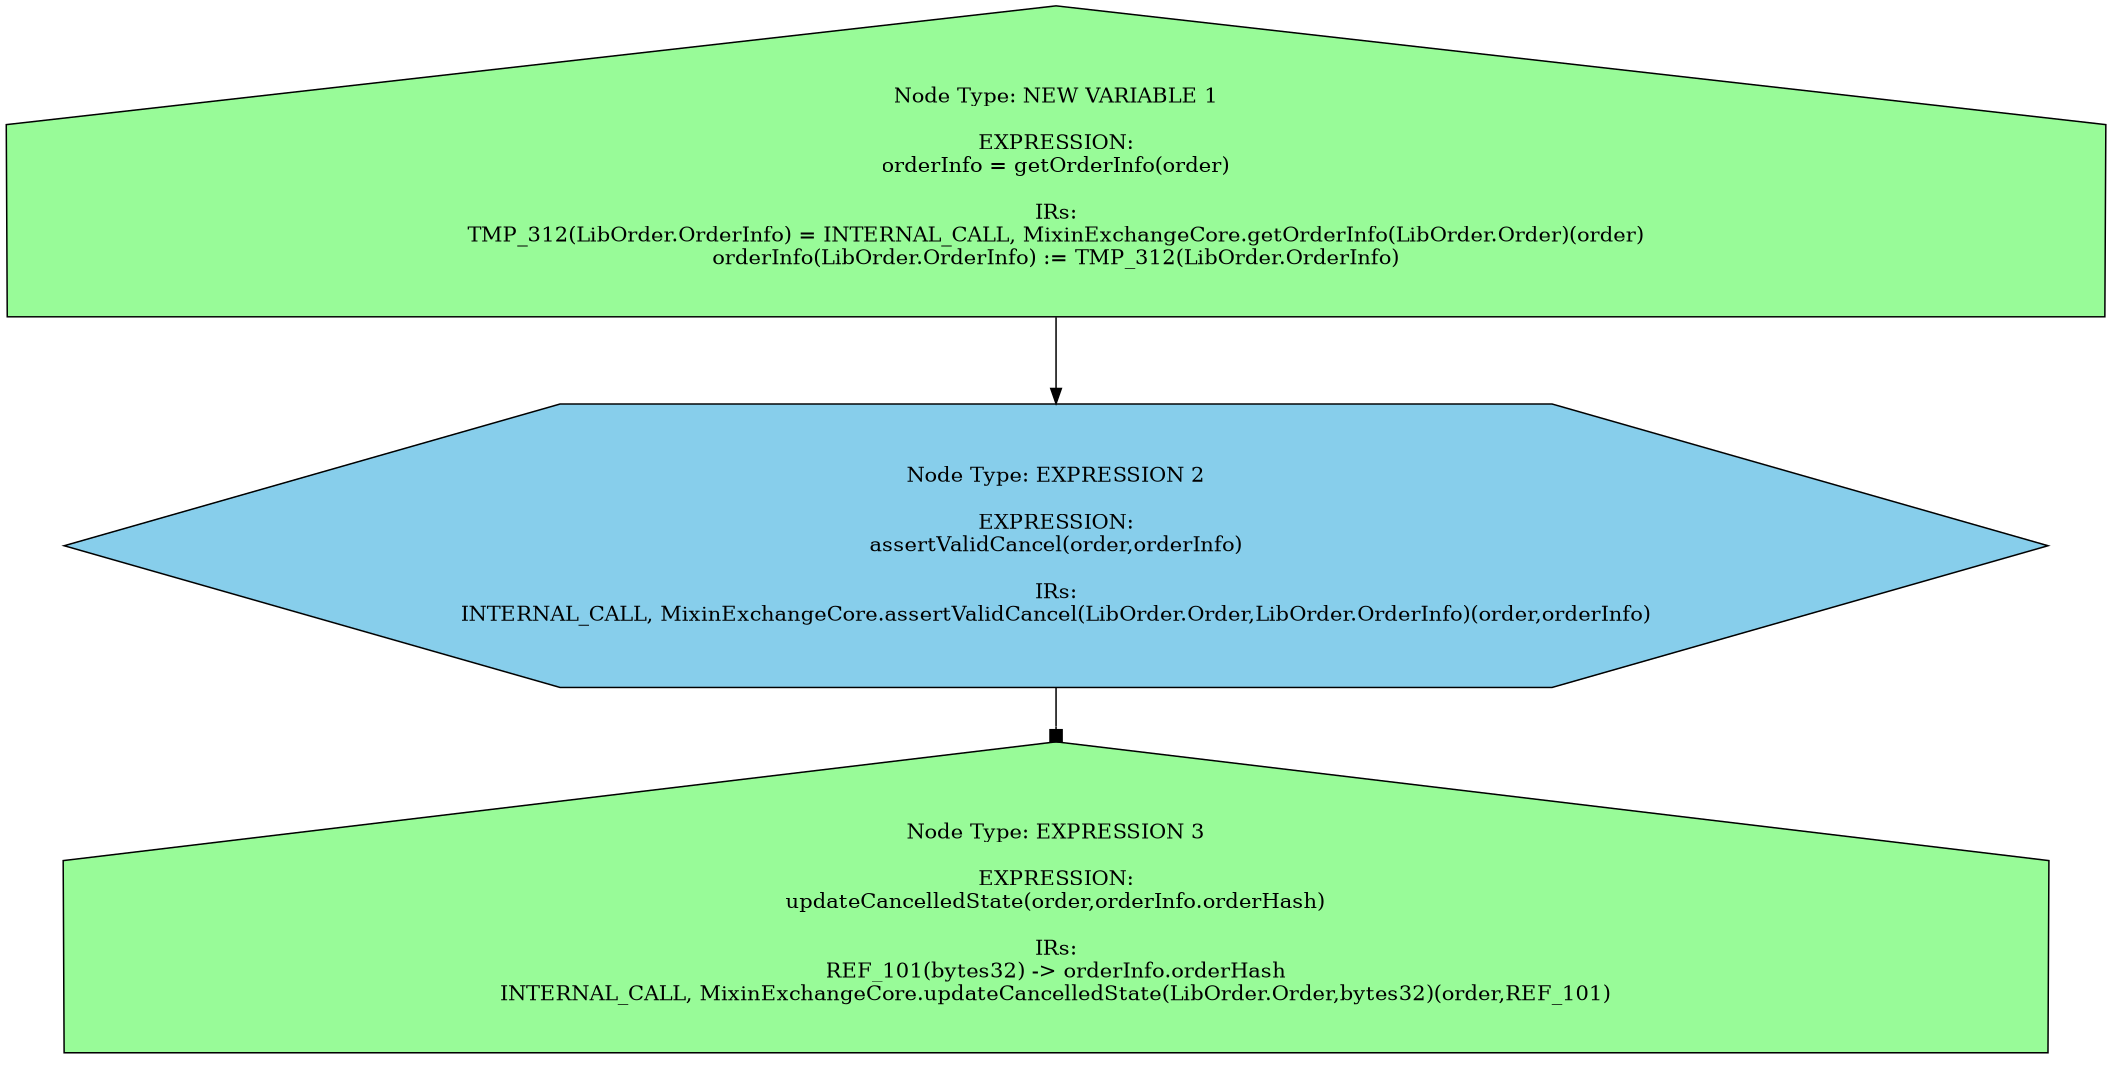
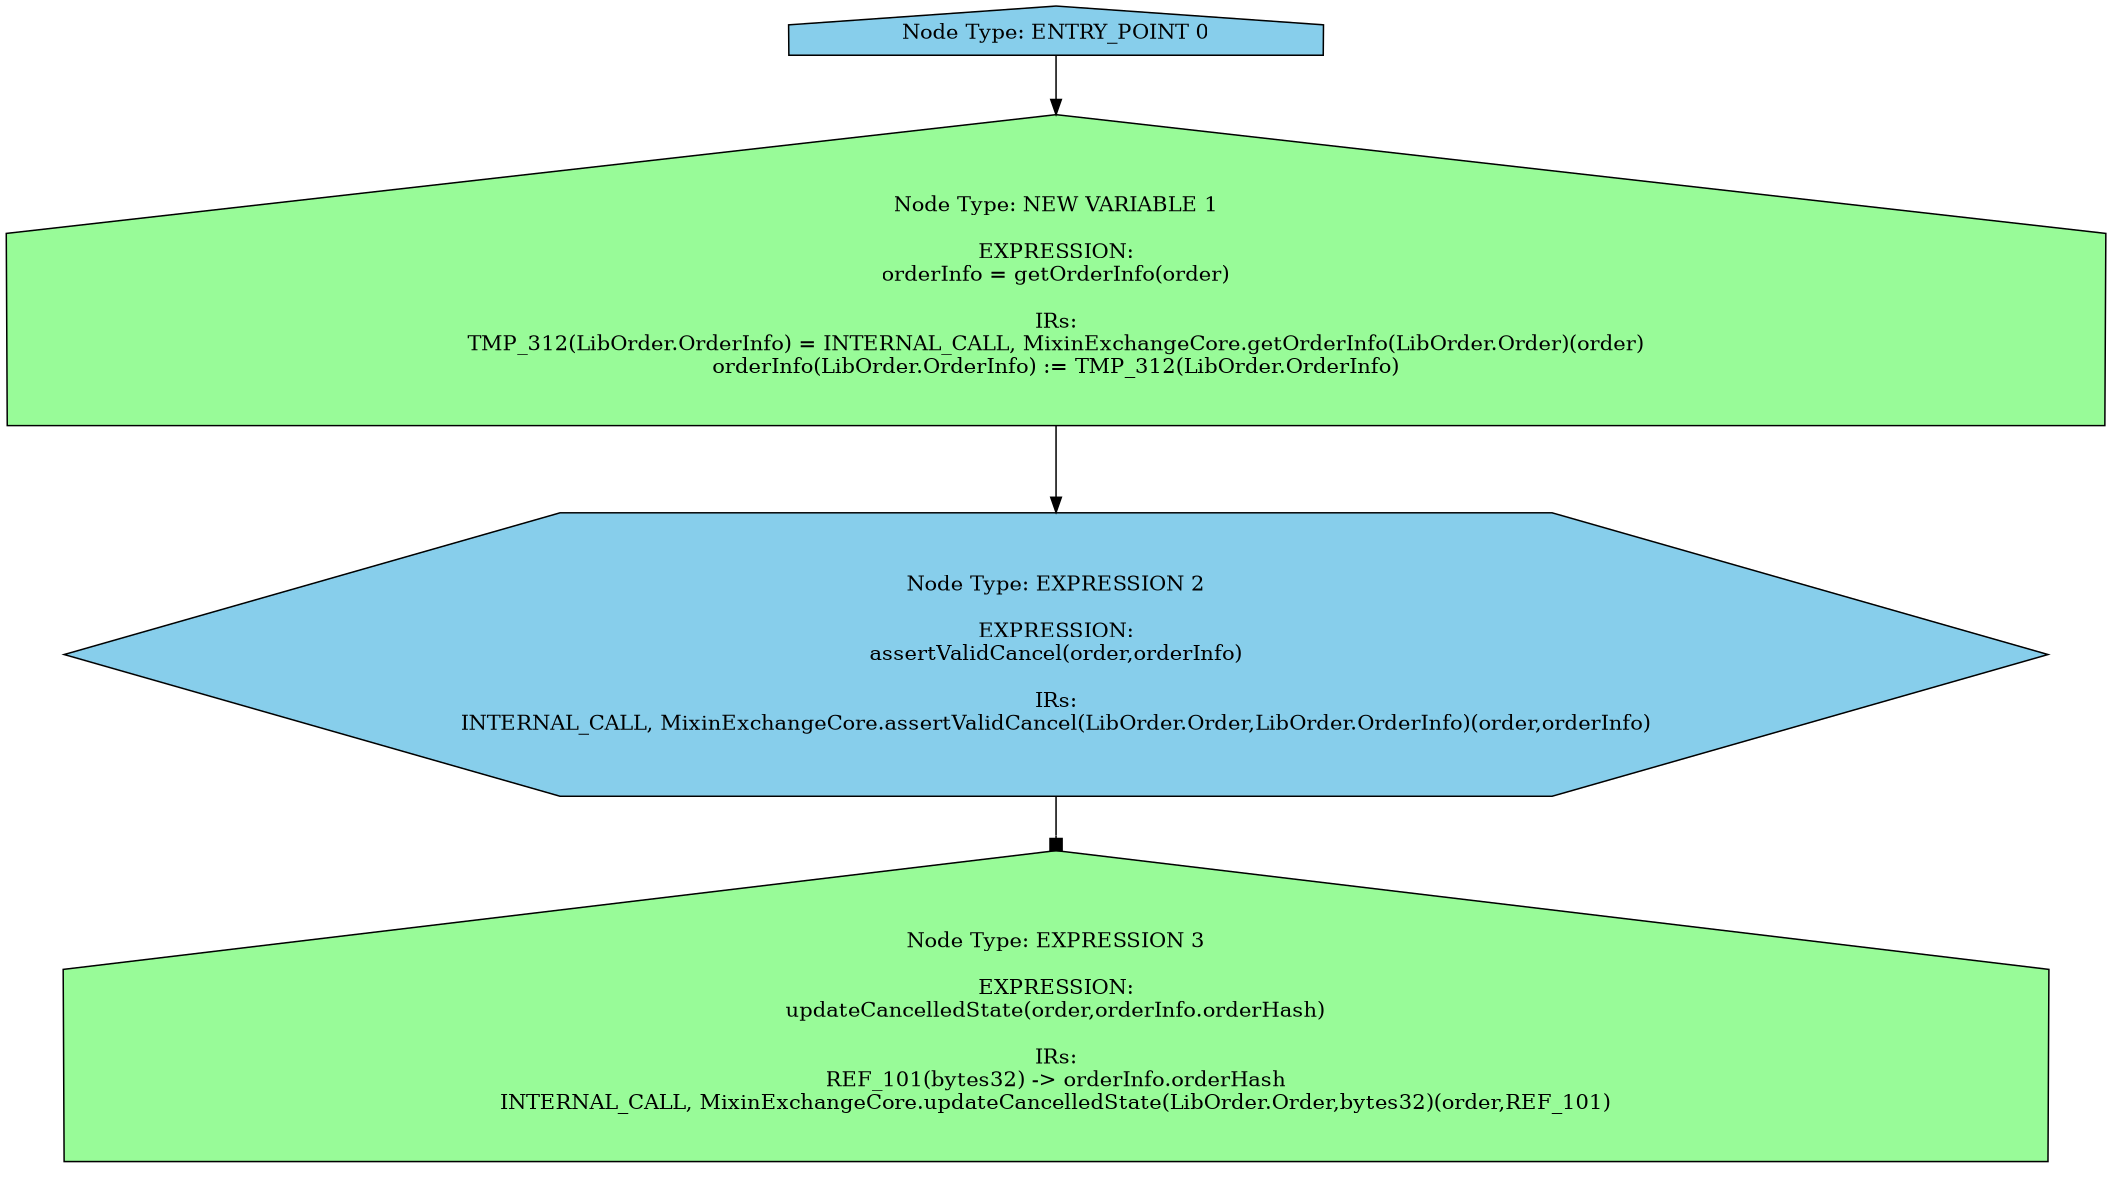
node "Node Type: ENTRY_POINT 0": added
